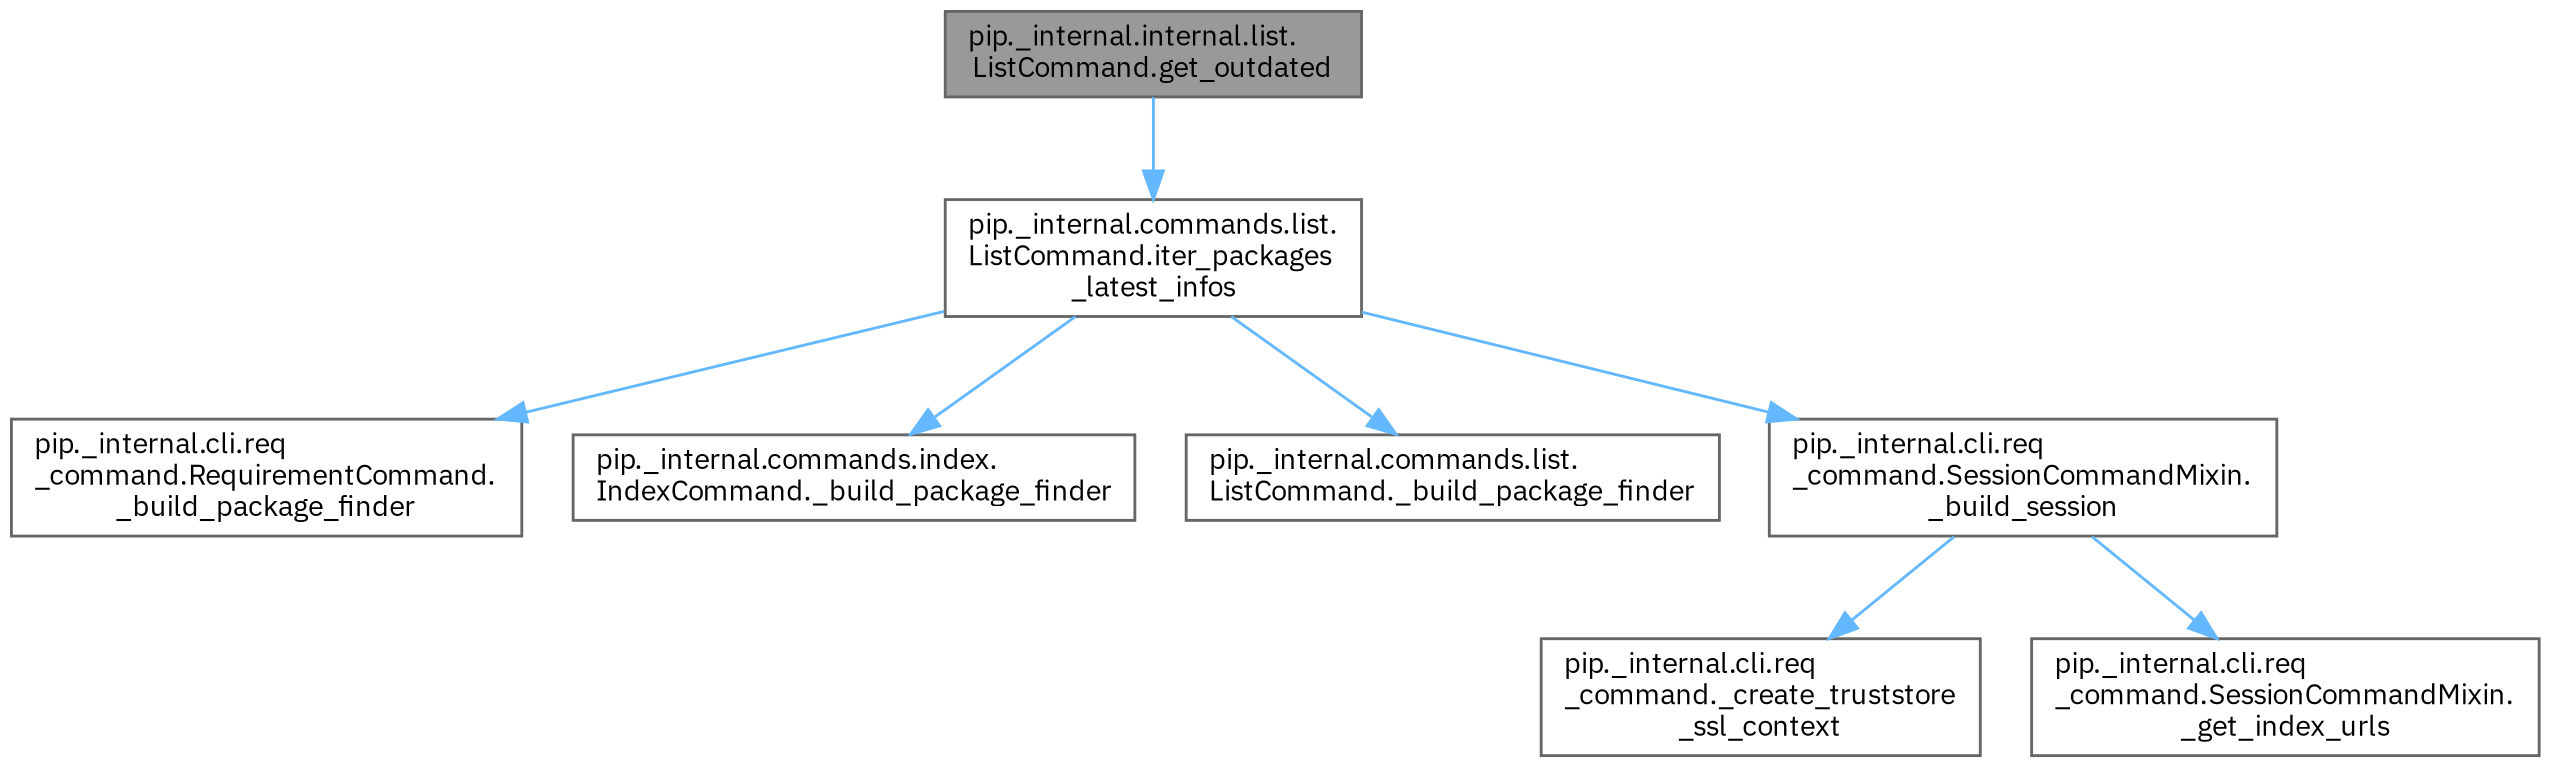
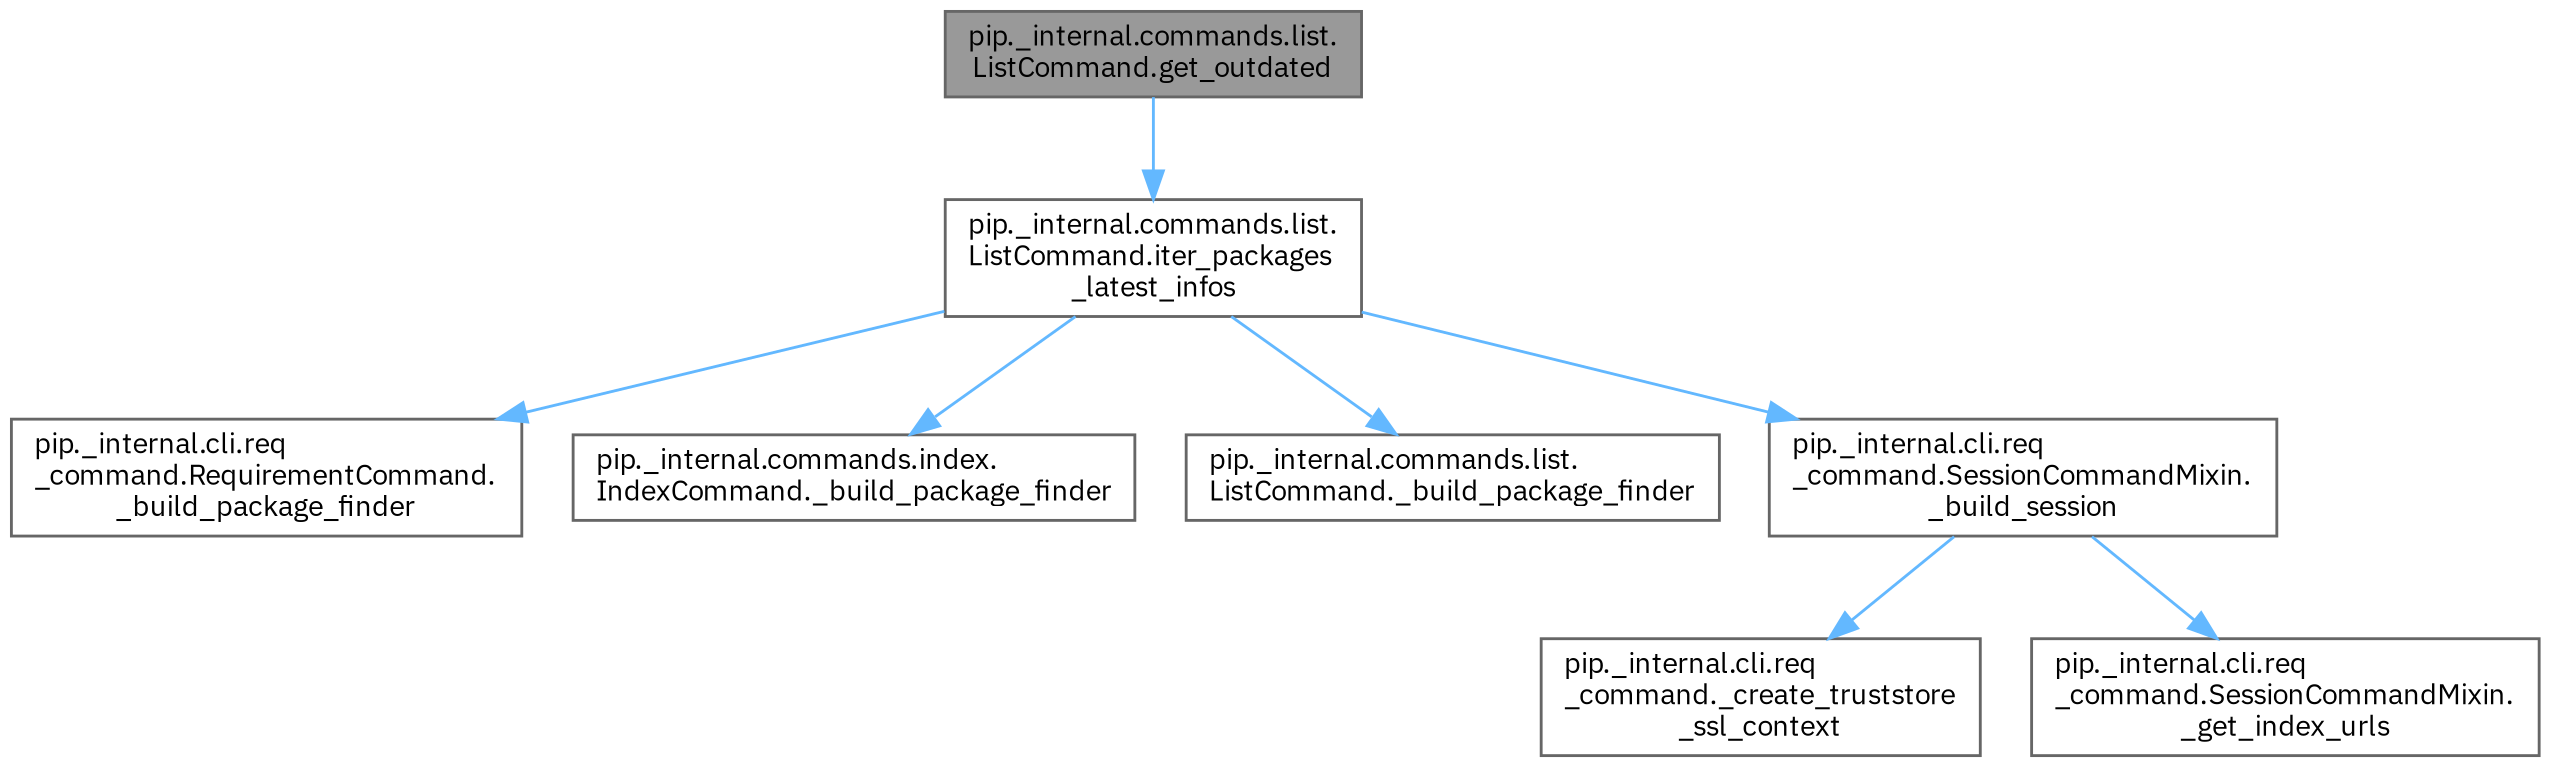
node "pip._internal.internal.list. ListCommand.get_outdated": label "pip._internal.internal.list. ListCommand.get_outdated" -> "pip._internal.commands.list. ListCommand.get_outdated"
